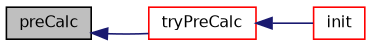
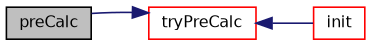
edge "tryPreCalc" -> "preCalc": reversed
